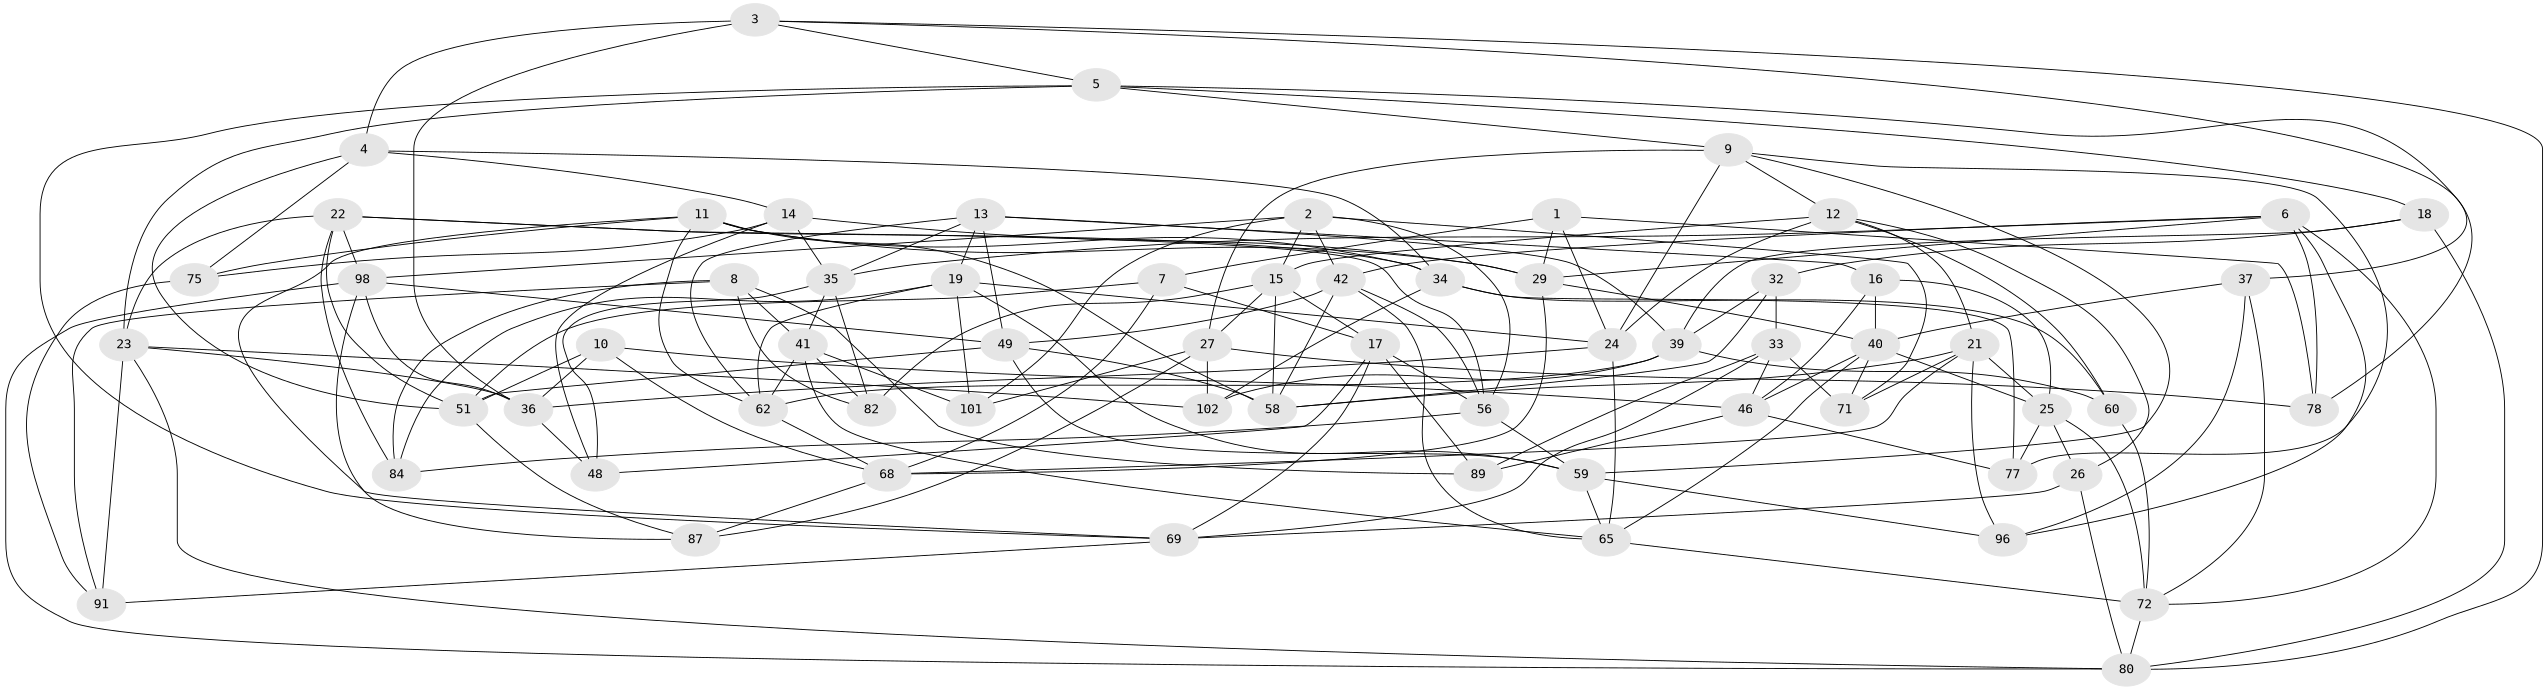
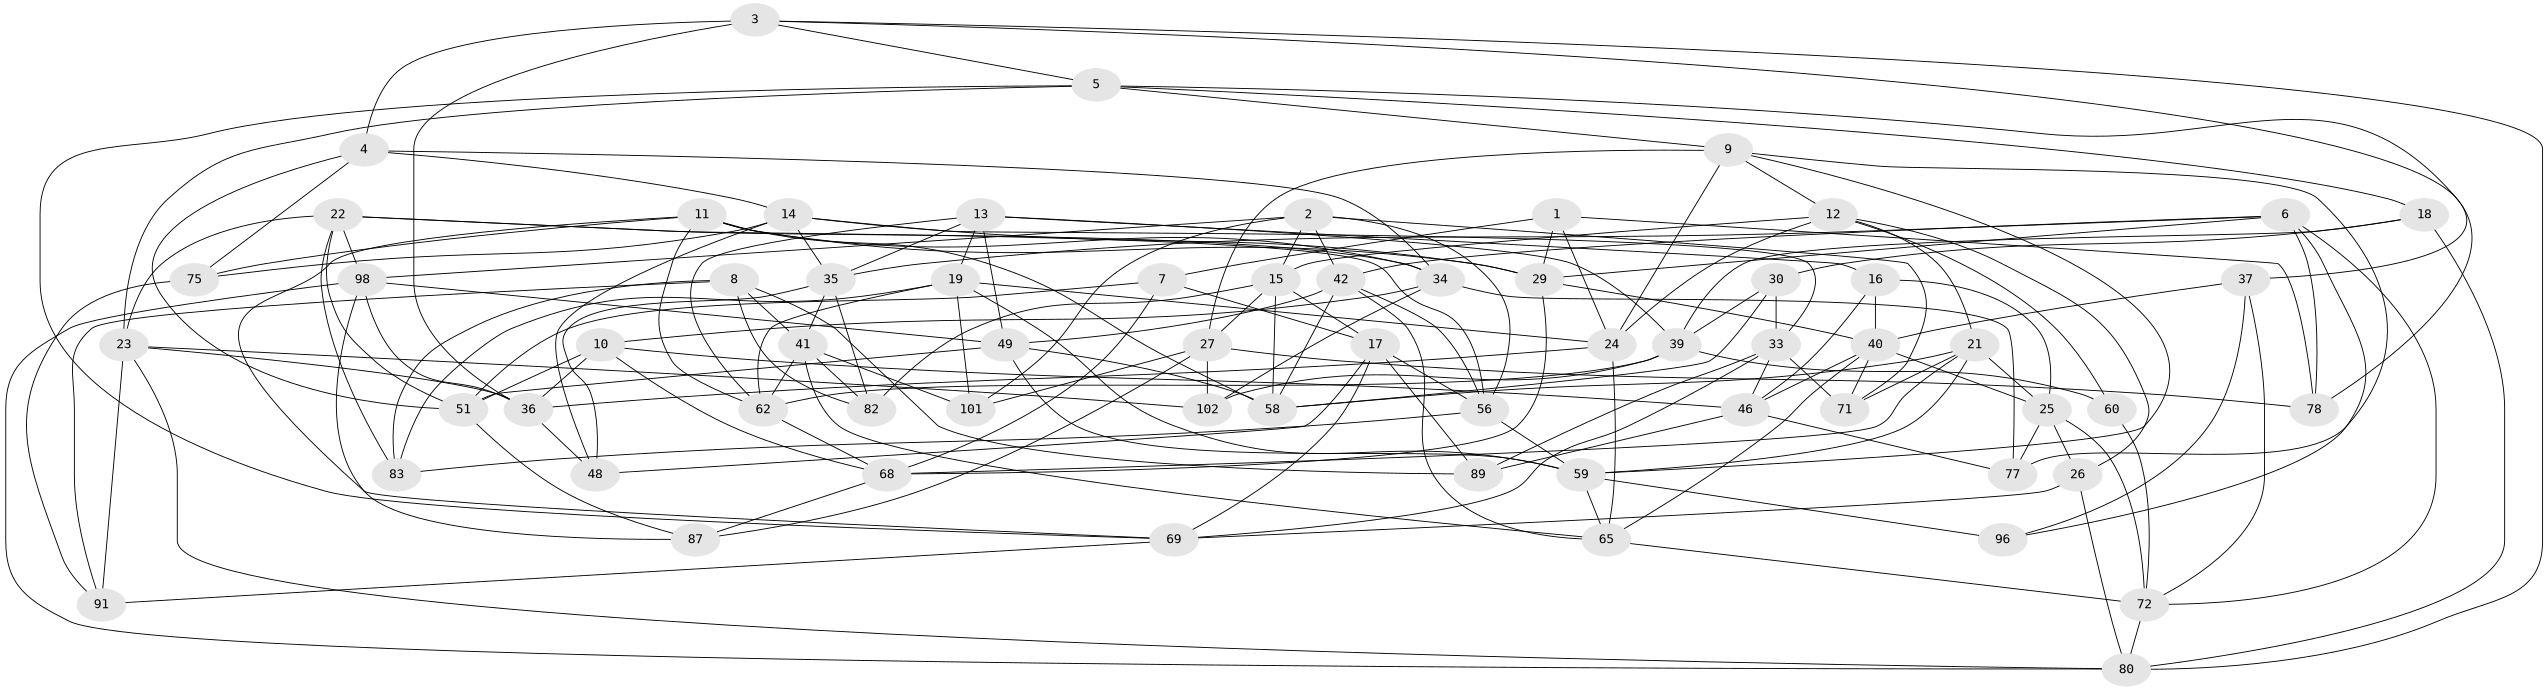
edge "14" -- "33": added
node "32": label "32" -> "30"
edge "34" -- "60": now "34" -- "10"
edge "21" -- "96": now "21" -- "59"
node "84": label "84" -> "83"
